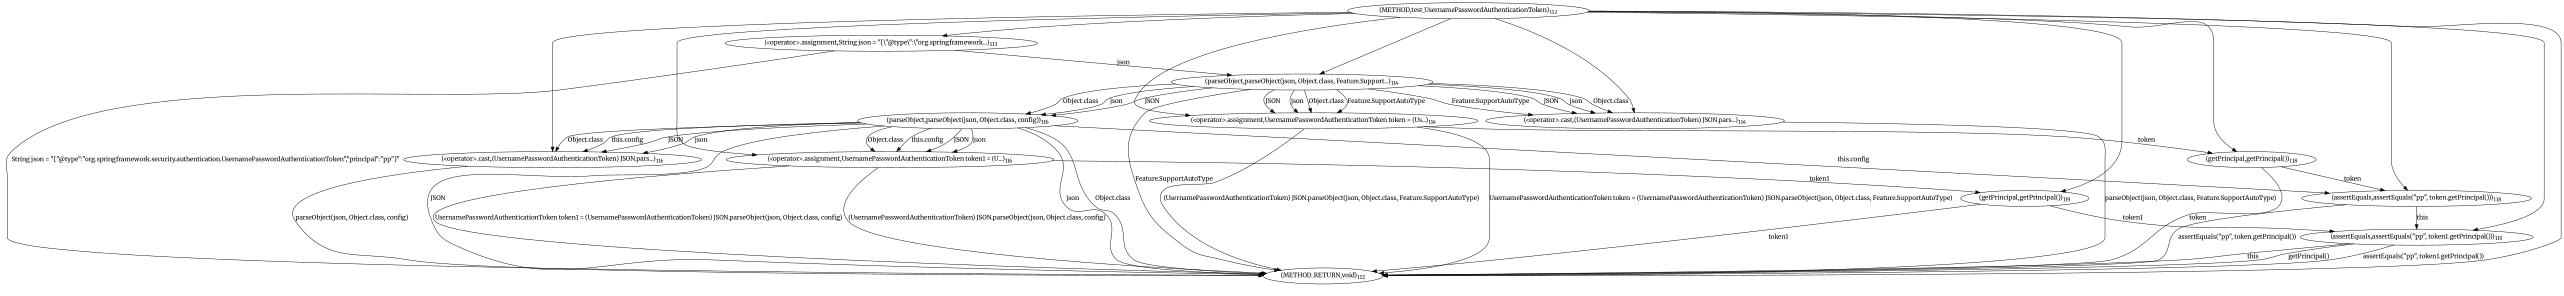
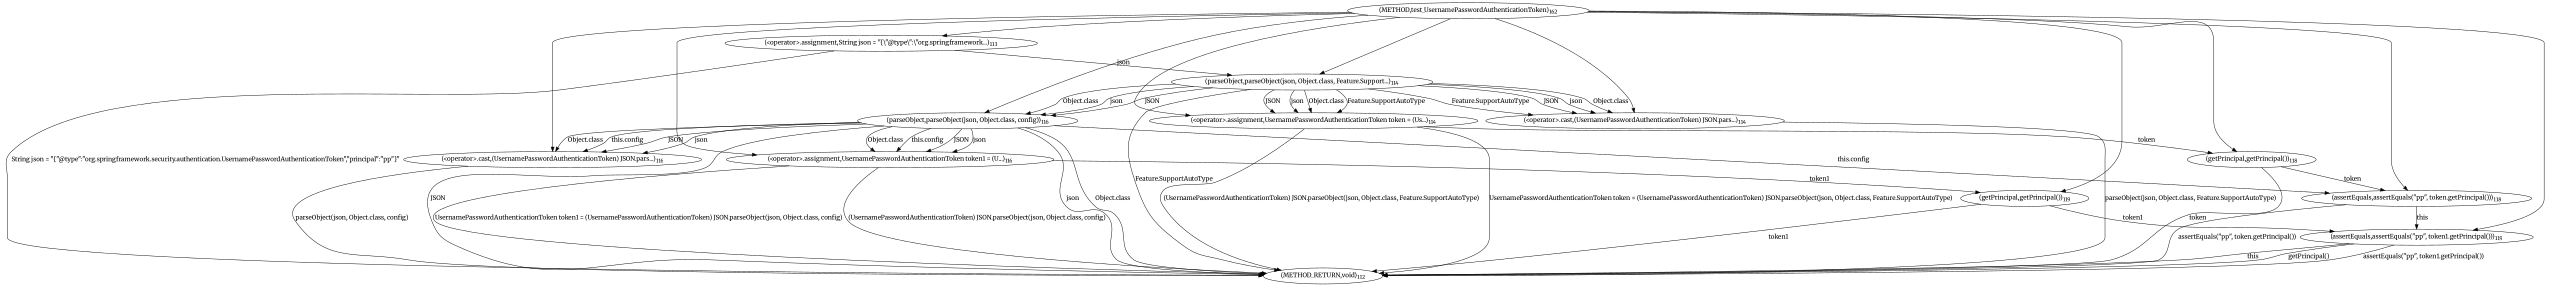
node "(METHOD,test_UsernamePasswordAuthenticationToken)": text "112" -> "162"
edge "(METHOD,test_UsernamePasswordAuthenticationToken)" -> "(METHOD_RETURN,void)": now "(METHOD,test_UsernamePasswordAuthenticationToken)" -> "(parseObject,parseObject(json, Object.class, config))"
